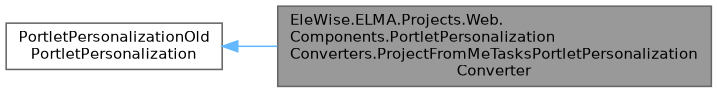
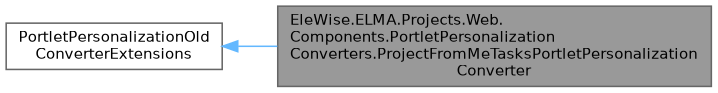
node "PortletPersonalizationOld PortletPersonalization": label "PortletPersonalizationOld PortletPersonalization" -> "PortletPersonalizationOld ConverterExtensions"
